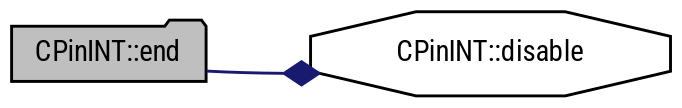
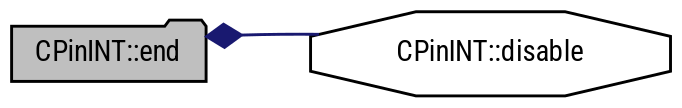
edge "CPinINT::end" -> "CPinINT::disable": reversed
